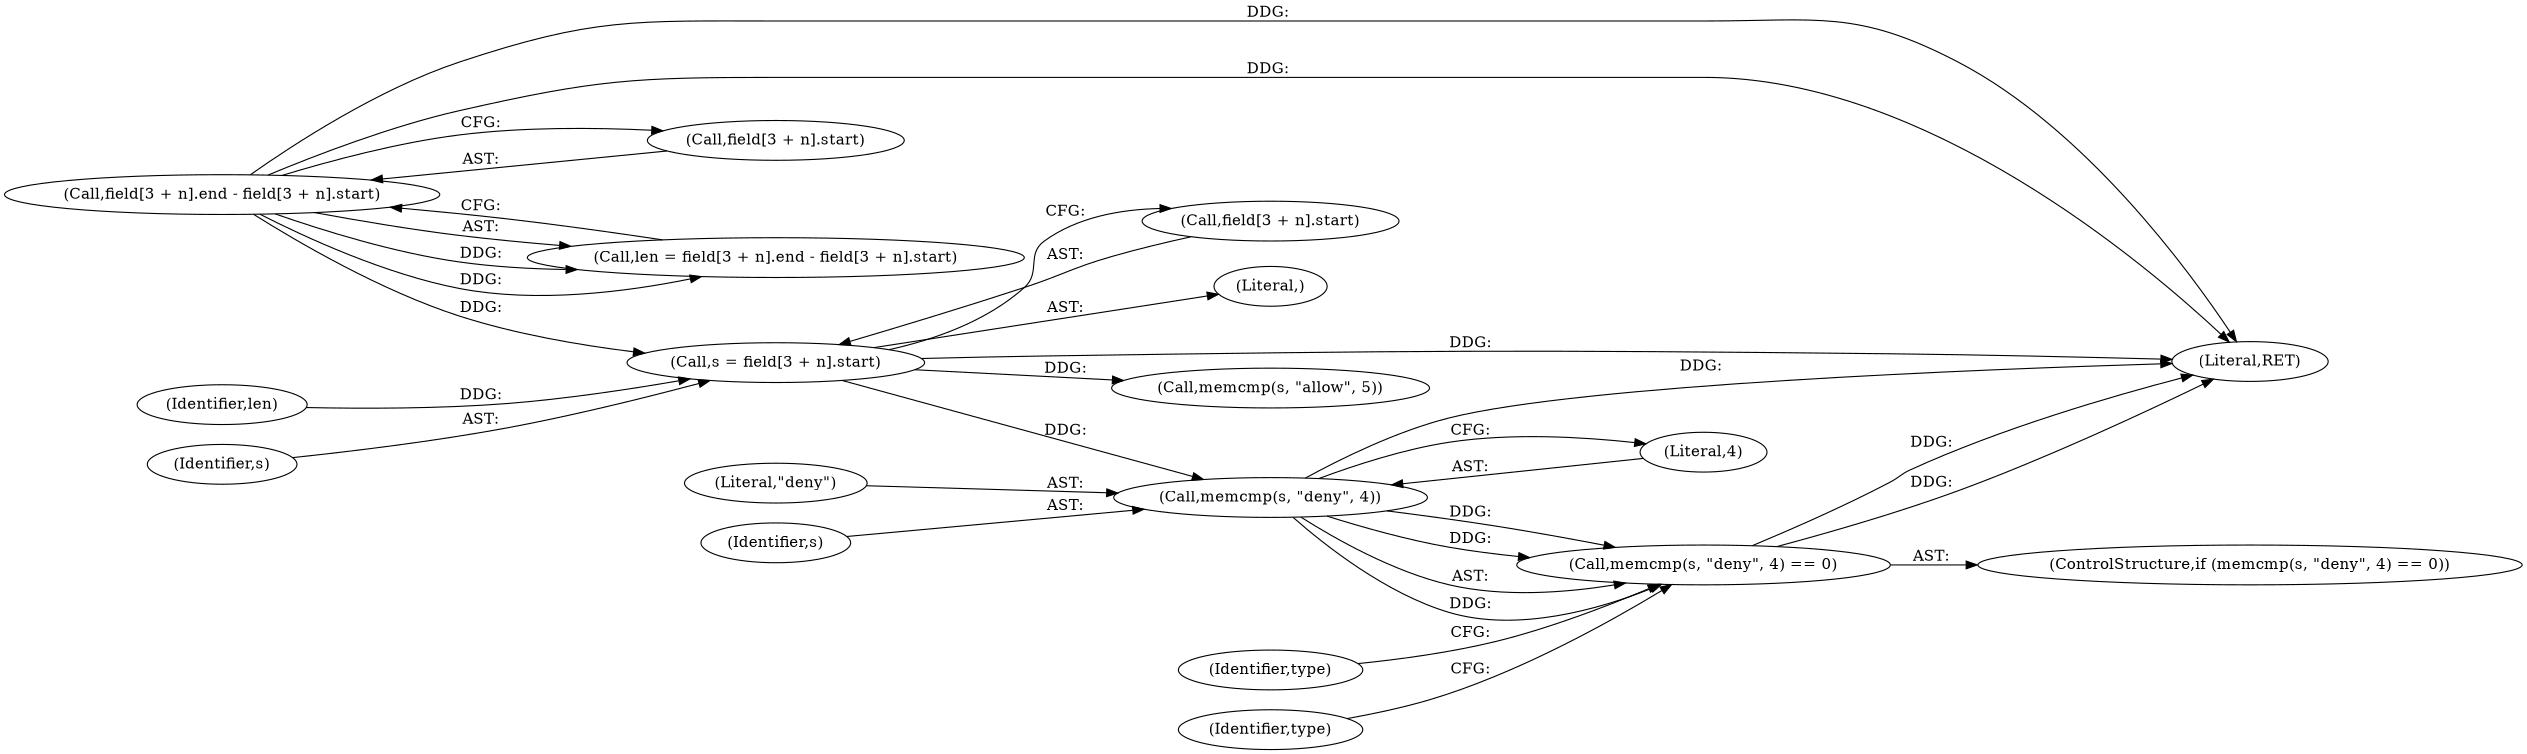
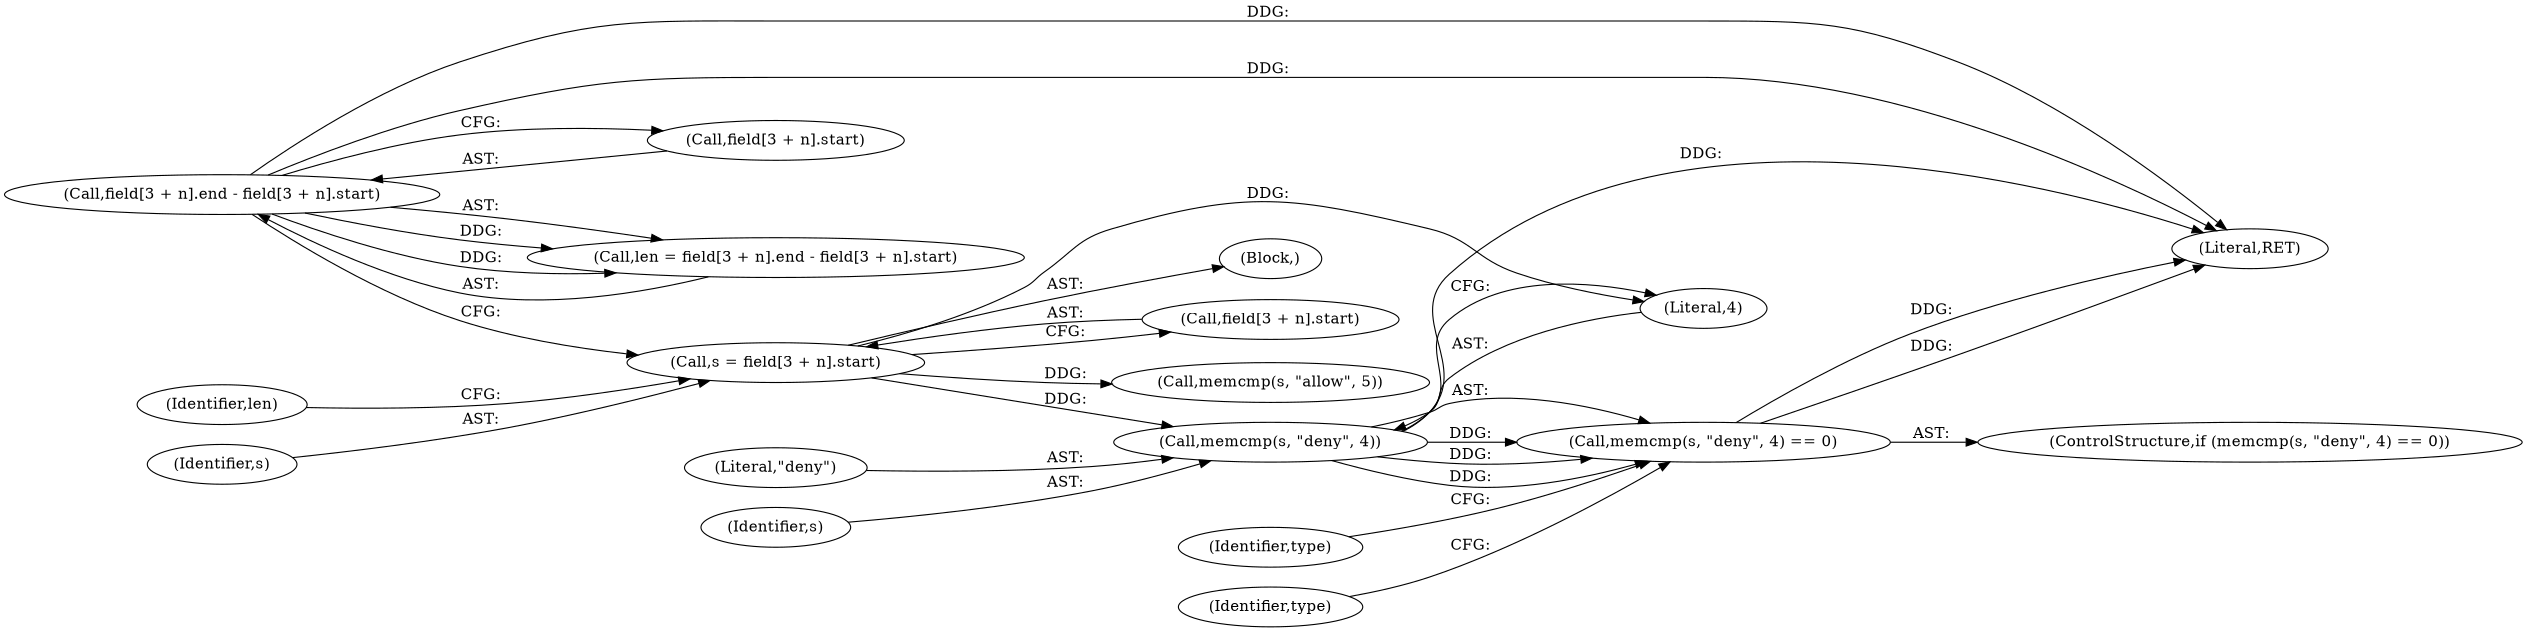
edge "(Call,len = field[3 + n].end - field[3 + n].start)" -> "(Call,field[3 + n].end - field[3 + n].start)": label "CFG: " -> "AST: "
node "(Literal,)": label "(Literal,)" -> "(Block,)"
edge "(Call,field[3 + n].end - field[3 + n].start)" -> "(Call,s = field[3 + n].start)": label "DDG: " -> "CFG: "
edge "(Call,s = field[3 + n].start)" -> "(Literal,RET)": now "(Call,s = field[3 + n].start)" -> "(Literal,4)"
edge "(Identifier,len)" -> "(Call,s = field[3 + n].start)": label "DDG: " -> "CFG: "
